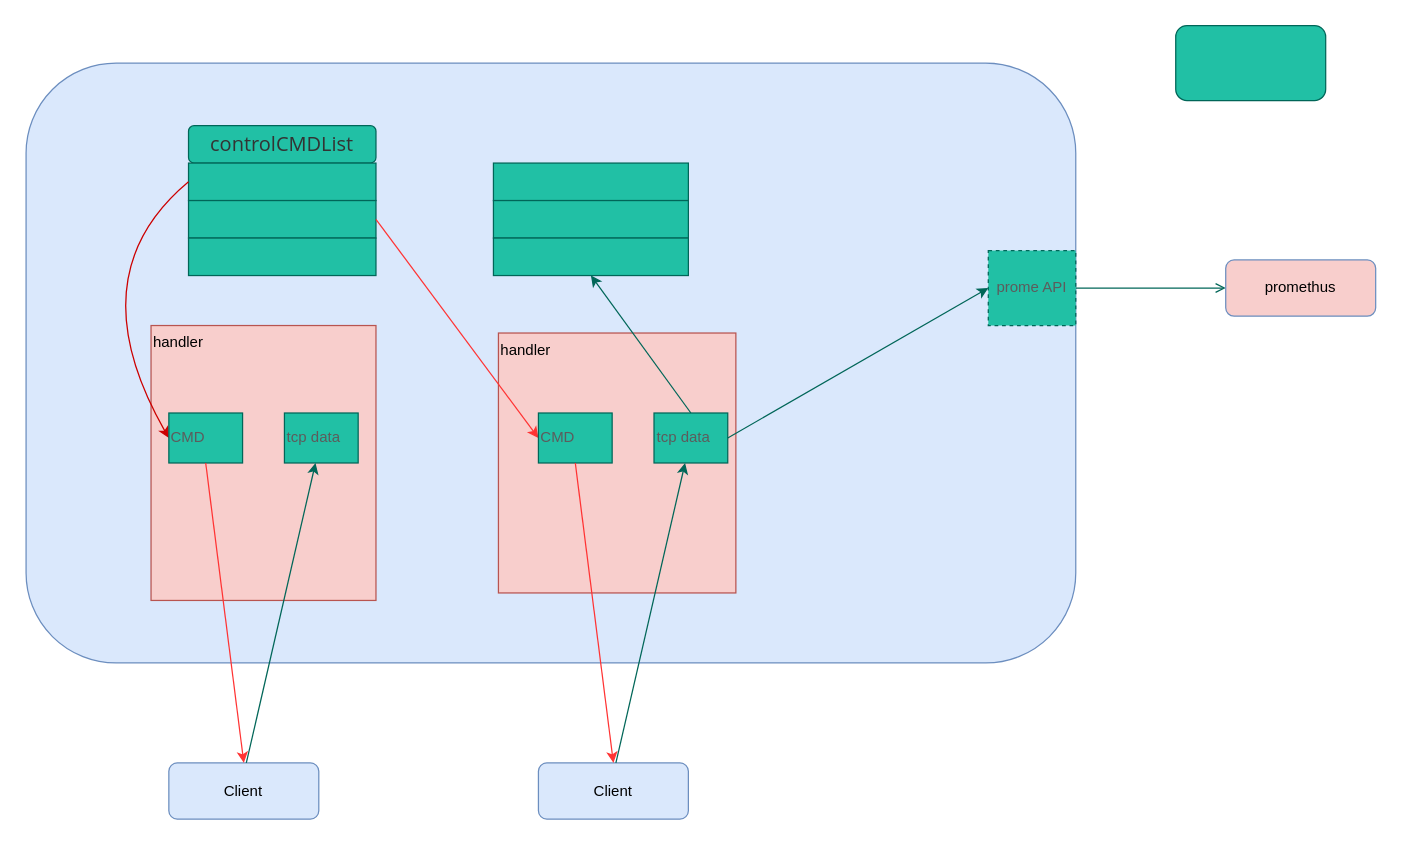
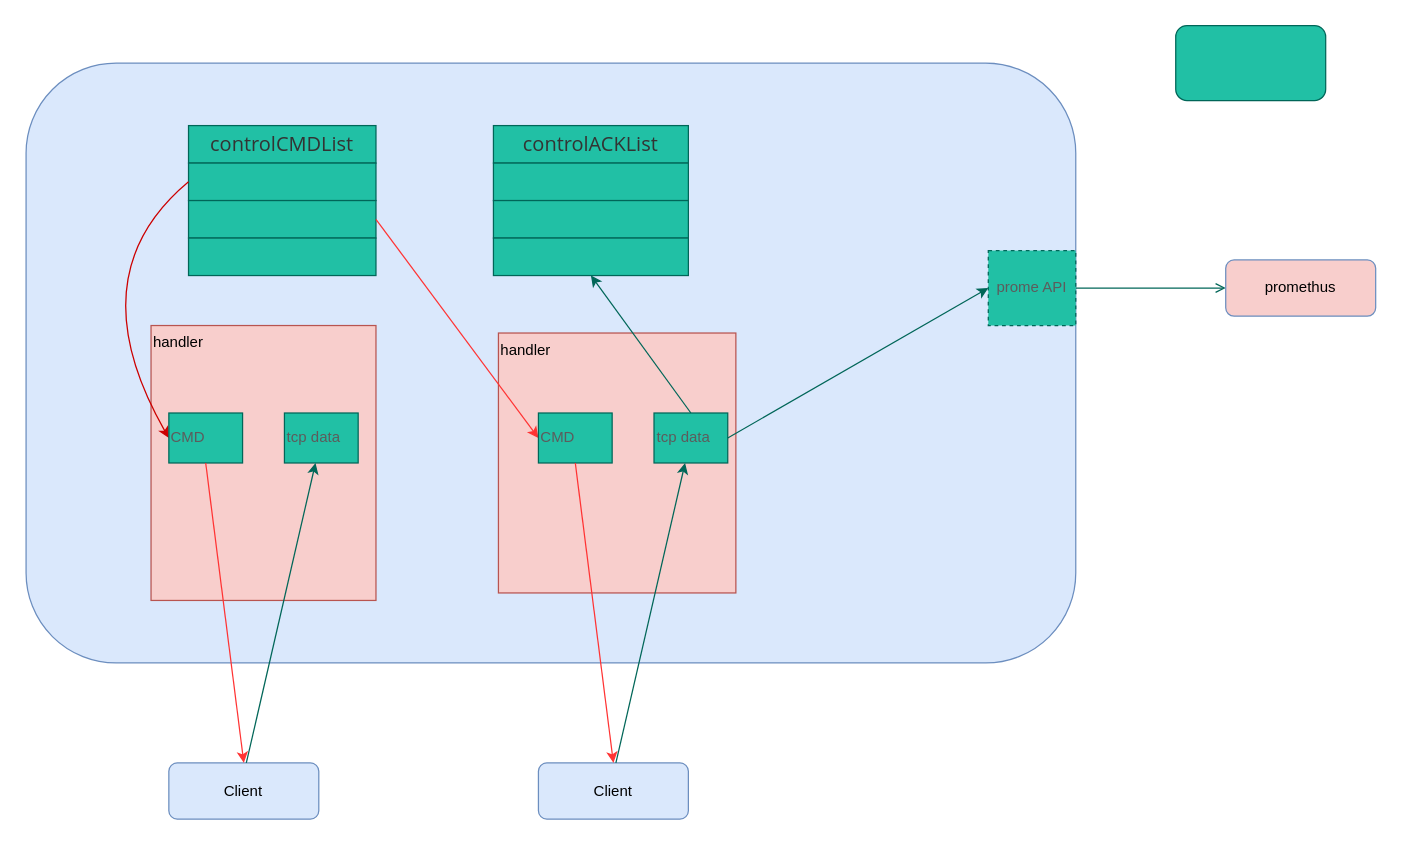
node "controlCMDList": shape rounded rectangle -> rectangle
node "controlACKList": added
